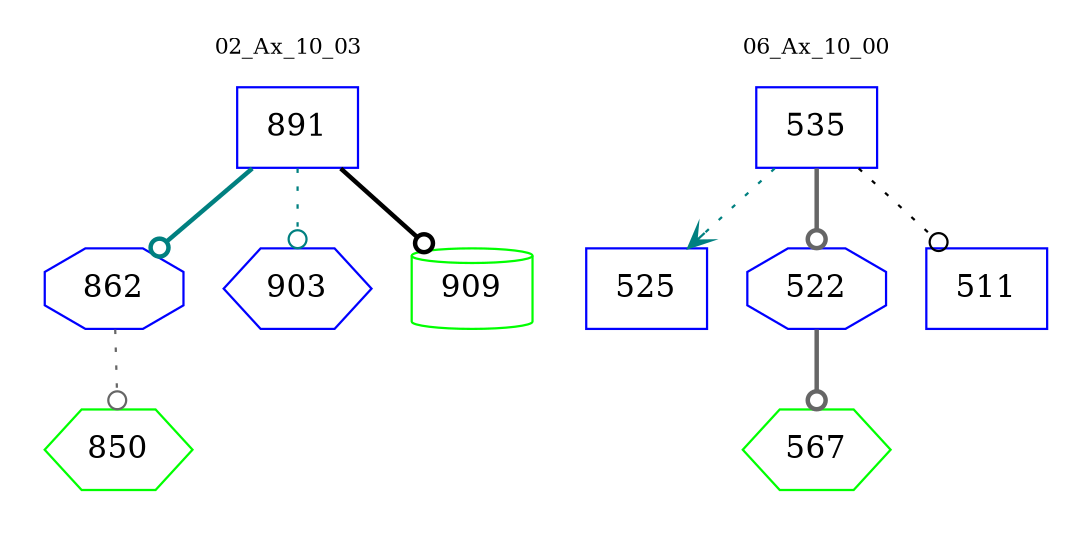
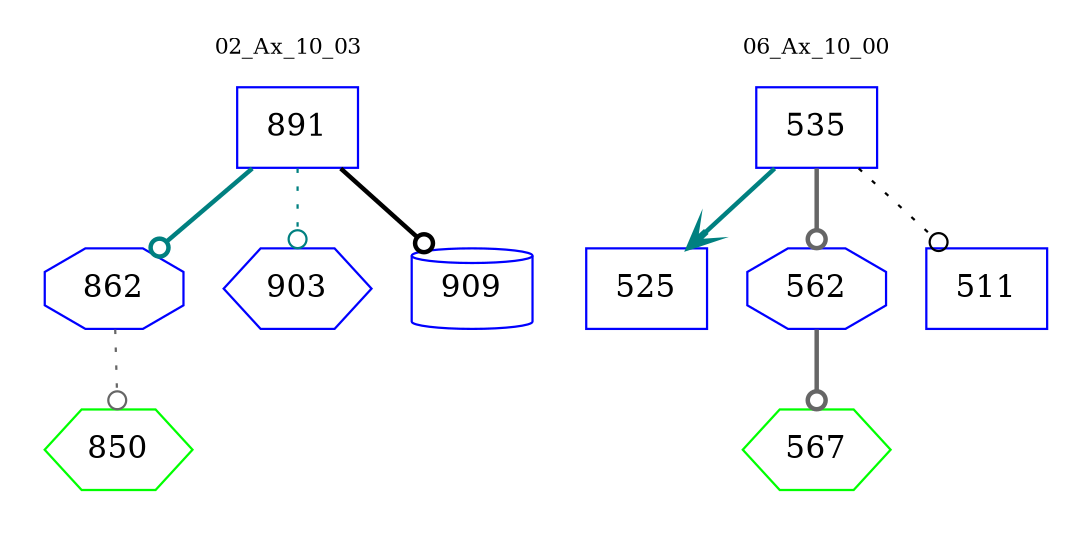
edge "535" -> "525": style dotted -> bold
node "909": color green -> blue
node "522": label "522" -> "562"
